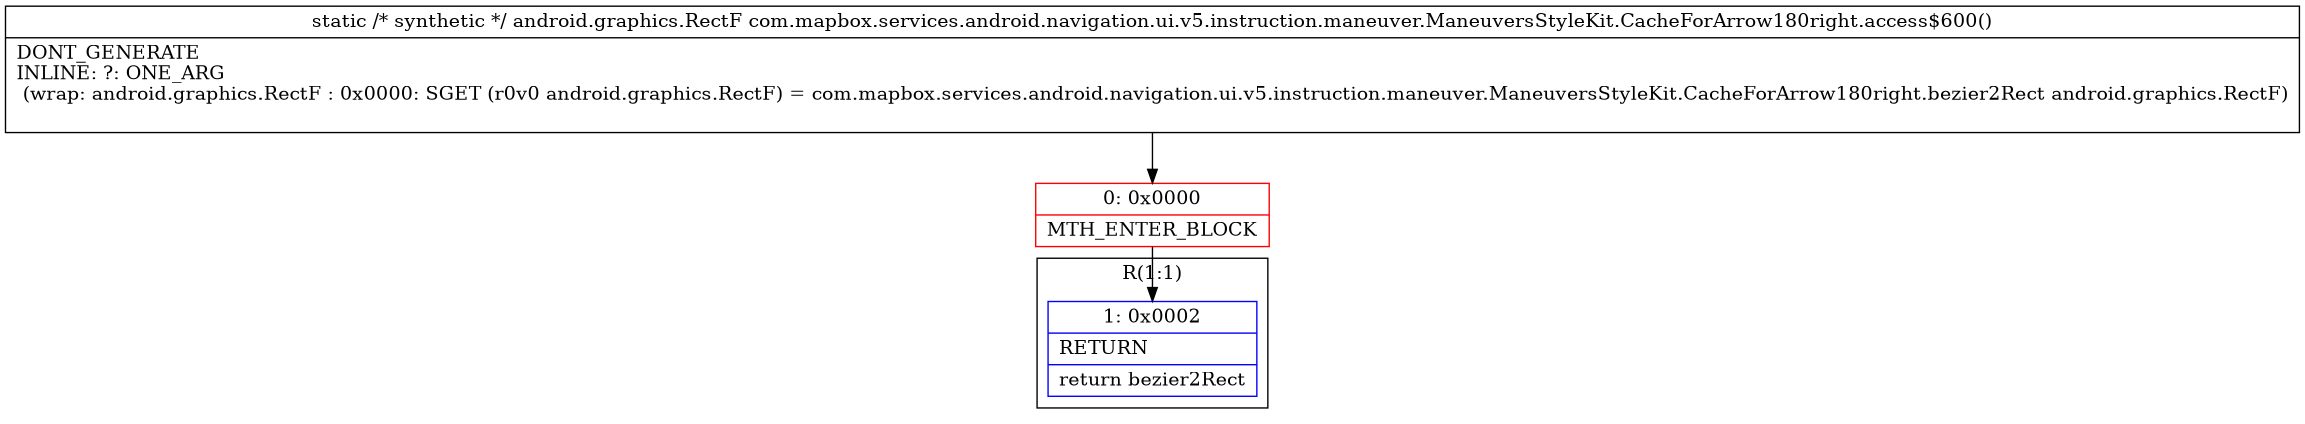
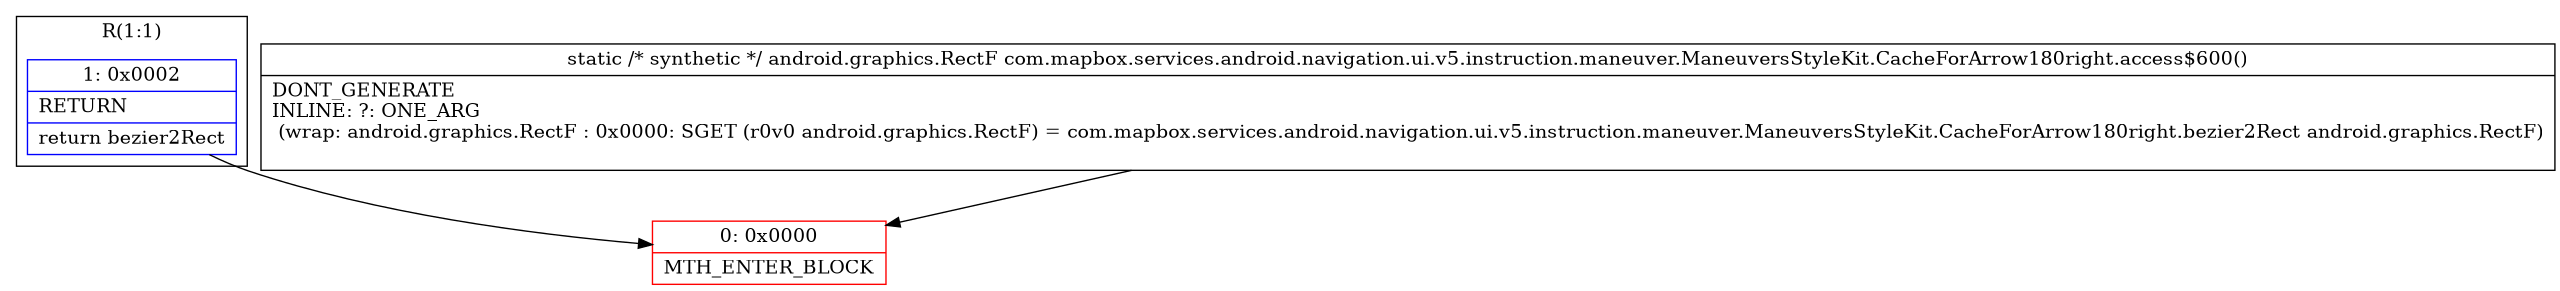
edge "0: 0x0000" -> "1: 0x0002": reversed
